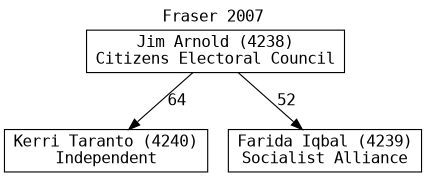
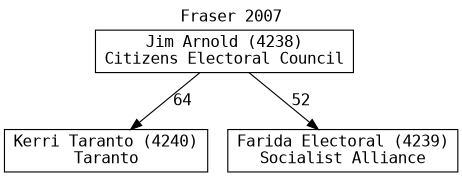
node "Kerri Taranto (4240) Independent": label "Kerri Taranto (4240) Independent" -> "Kerri Taranto (4240) Taranto"
node "Farida Iqbal (4239) Socialist Alliance": label "Farida Iqbal (4239) Socialist Alliance" -> "Farida Electoral (4239) Socialist Alliance"
